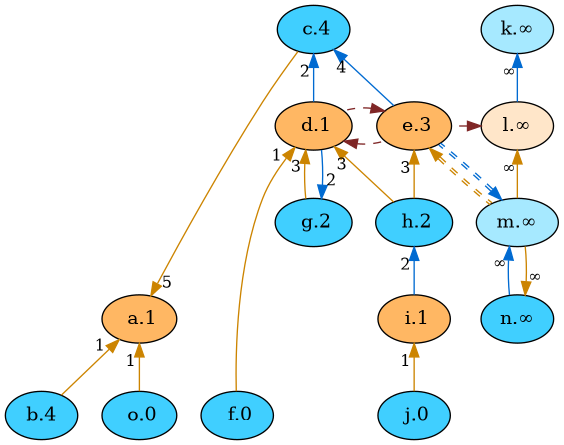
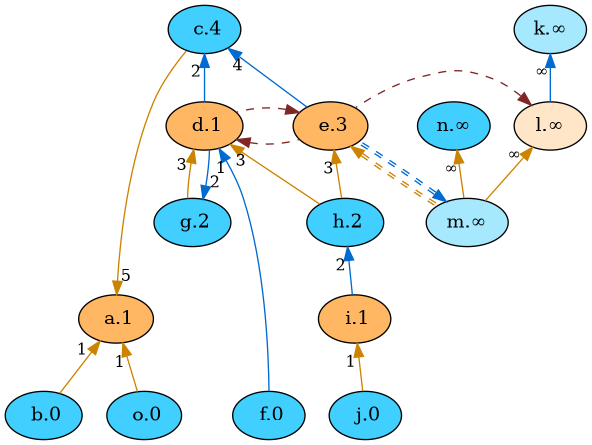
edge "f.0" -> "d.1": color #cc8400 -> #006ad1
edge "n.∞" -> "m.∞": removed
node "b.4": label "b.4" -> "b.0"
